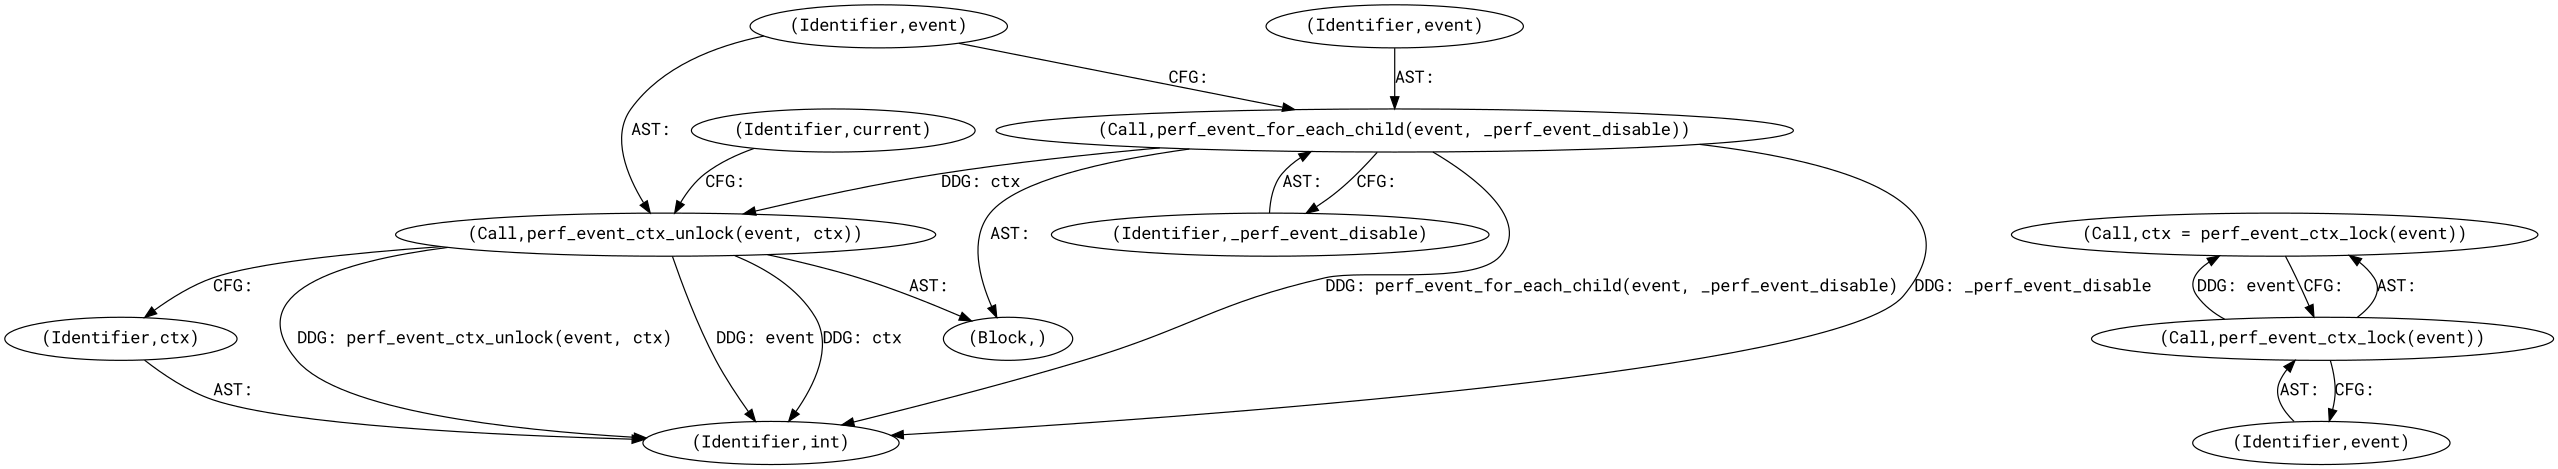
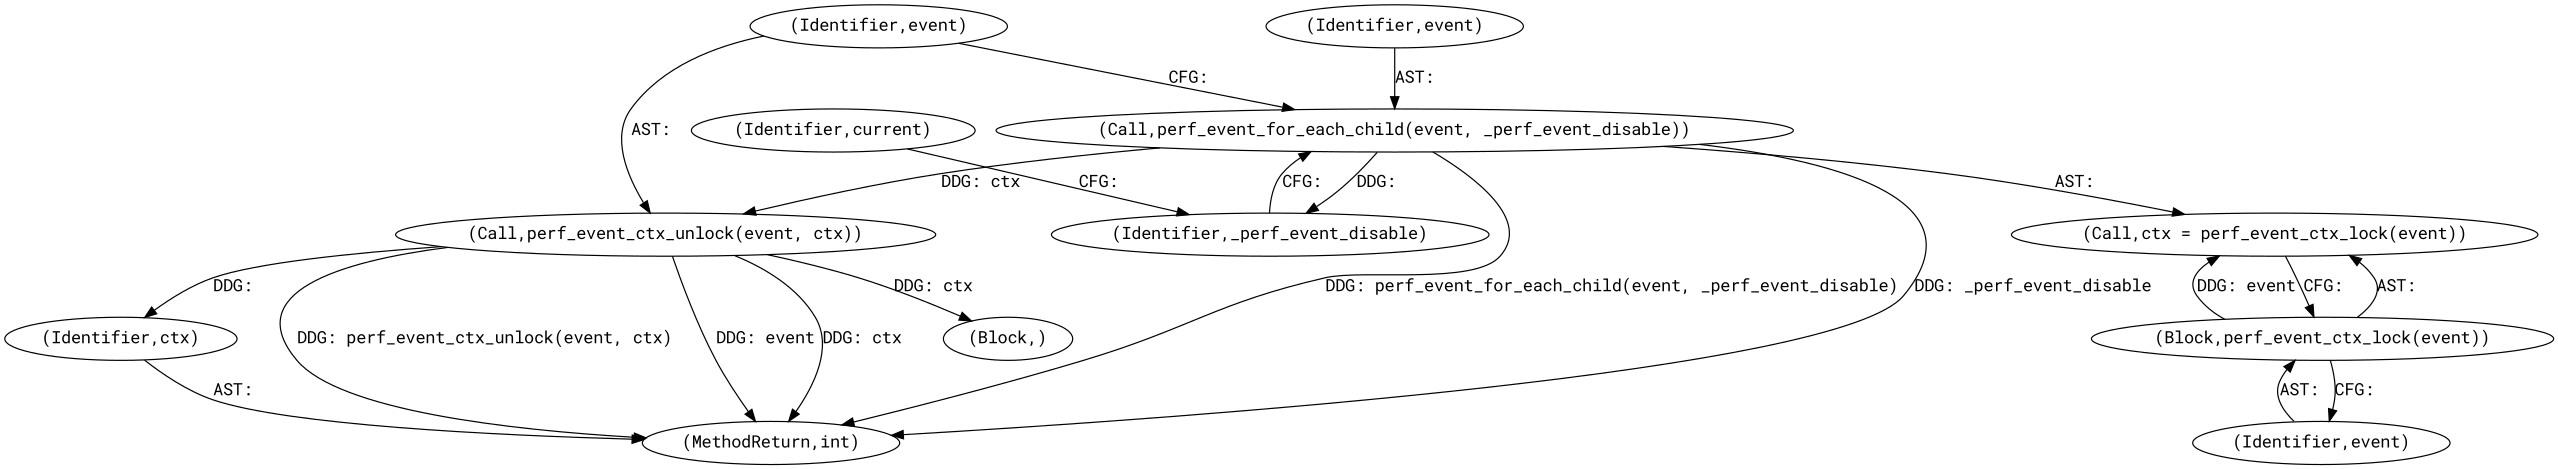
edge "(Identifier,current)" -> "(Call,perf_event_ctx_unlock(event, ctx))": now "(Identifier,current)" -> "(Identifier,_perf_event_disable)"
edge "(Call,perf_event_for_each_child(event, _perf_event_disable))" -> "(Block,)": now "(Call,perf_event_for_each_child(event, _perf_event_disable))" -> "(Call,ctx = perf_event_ctx_lock(event))"
edge "(Identifier,_perf_event_disable)" -> "(Call,perf_event_for_each_child(event, _perf_event_disable))": label "AST: " -> "CFG: "
edge "(Call,perf_event_for_each_child(event, _perf_event_disable))" -> "(Identifier,_perf_event_disable)": label "CFG: " -> "DDG: "
edge "(Call,perf_event_ctx_unlock(event, ctx))" -> "(Identifier,ctx)": label "CFG: " -> "DDG: "
edge "(Call,perf_event_ctx_unlock(event, ctx))" -> "(Block,)": label "AST: " -> "DDG: ctx"
node "(Call,perf_event_ctx_lock(event))": label "(Call,perf_event_ctx_lock(event))" -> "(Block,perf_event_ctx_lock(event))"
node "(Identifier,int)": label "(Identifier,int)" -> "(MethodReturn,int)"
